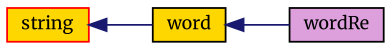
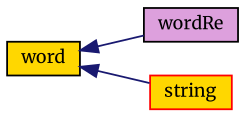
edge "word" -> "string": reversed
